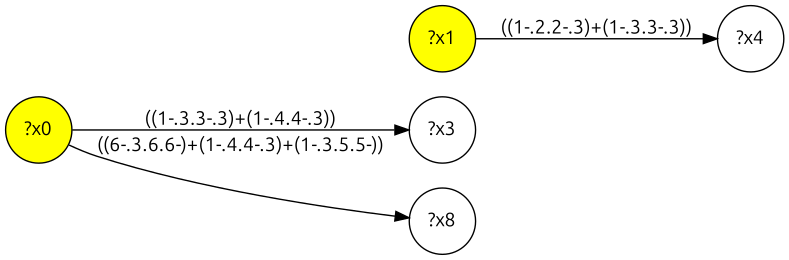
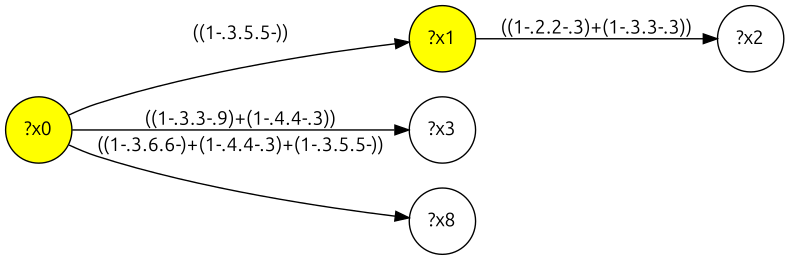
node "?x4": label "?x4" -> "?x2"
edge "?x0" -> "?x1": added, label "((1-.3.5.5-))"
edge "?x0" -> "?x3": label "((1-.3.3-.3)+(1-.4.4-.3))" -> "((1-.3.3-.9)+(1-.4.4-.3))"
edge "?x0" -> "?x8": label "((6-.3.6.6-)+(1-.4.4-.3)+(1-.3.5.5-))" -> "((1-.3.6.6-)+(1-.4.4-.3)+(1-.3.5.5-))"
